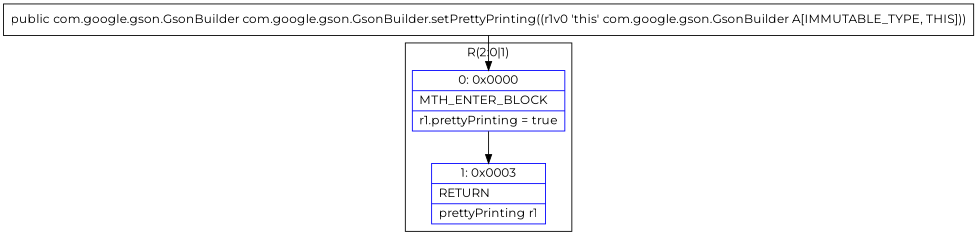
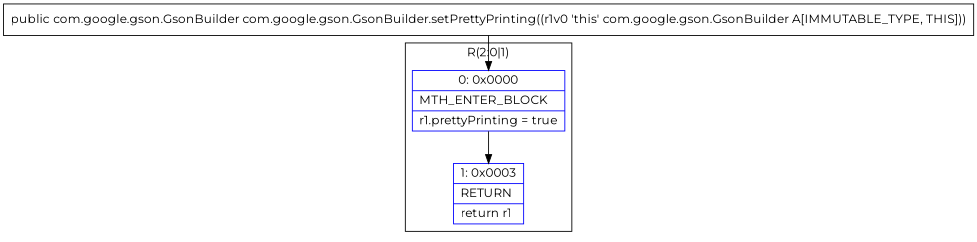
node "1: 0x0003": text "prettyPrinting r1" -> "return r1"
